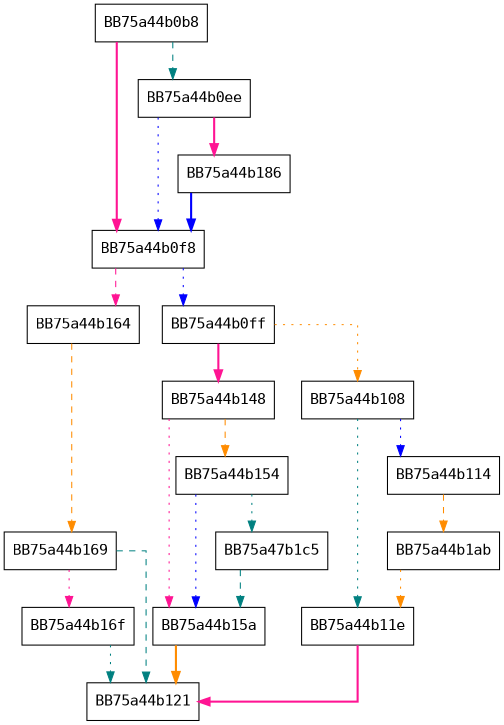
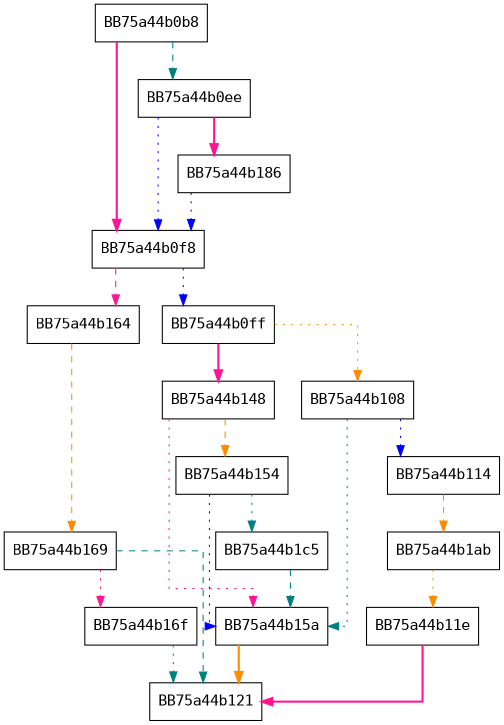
edge "BB75a44b186" -> "BB75a44b0f8": style bold -> dotted
edge "BB75a44b108" -> "BB75a44b11e": now "BB75a44b108" -> "BB75a44b15a"
node "BB75a47b1c5": label "BB75a47b1c5" -> "BB75a44b1c5"
